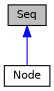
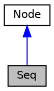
edge "Node" -> "Seq": reversed
